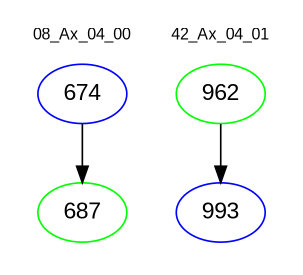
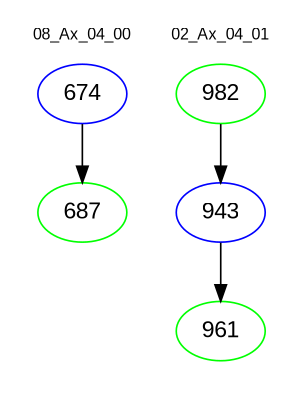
cluster "42_Ax_04_01": label "42_Ax_04_01" -> "02_Ax_04_01"
node "962": label "962" -> "982"
node "993": label "993" -> "943"
node "961": added
